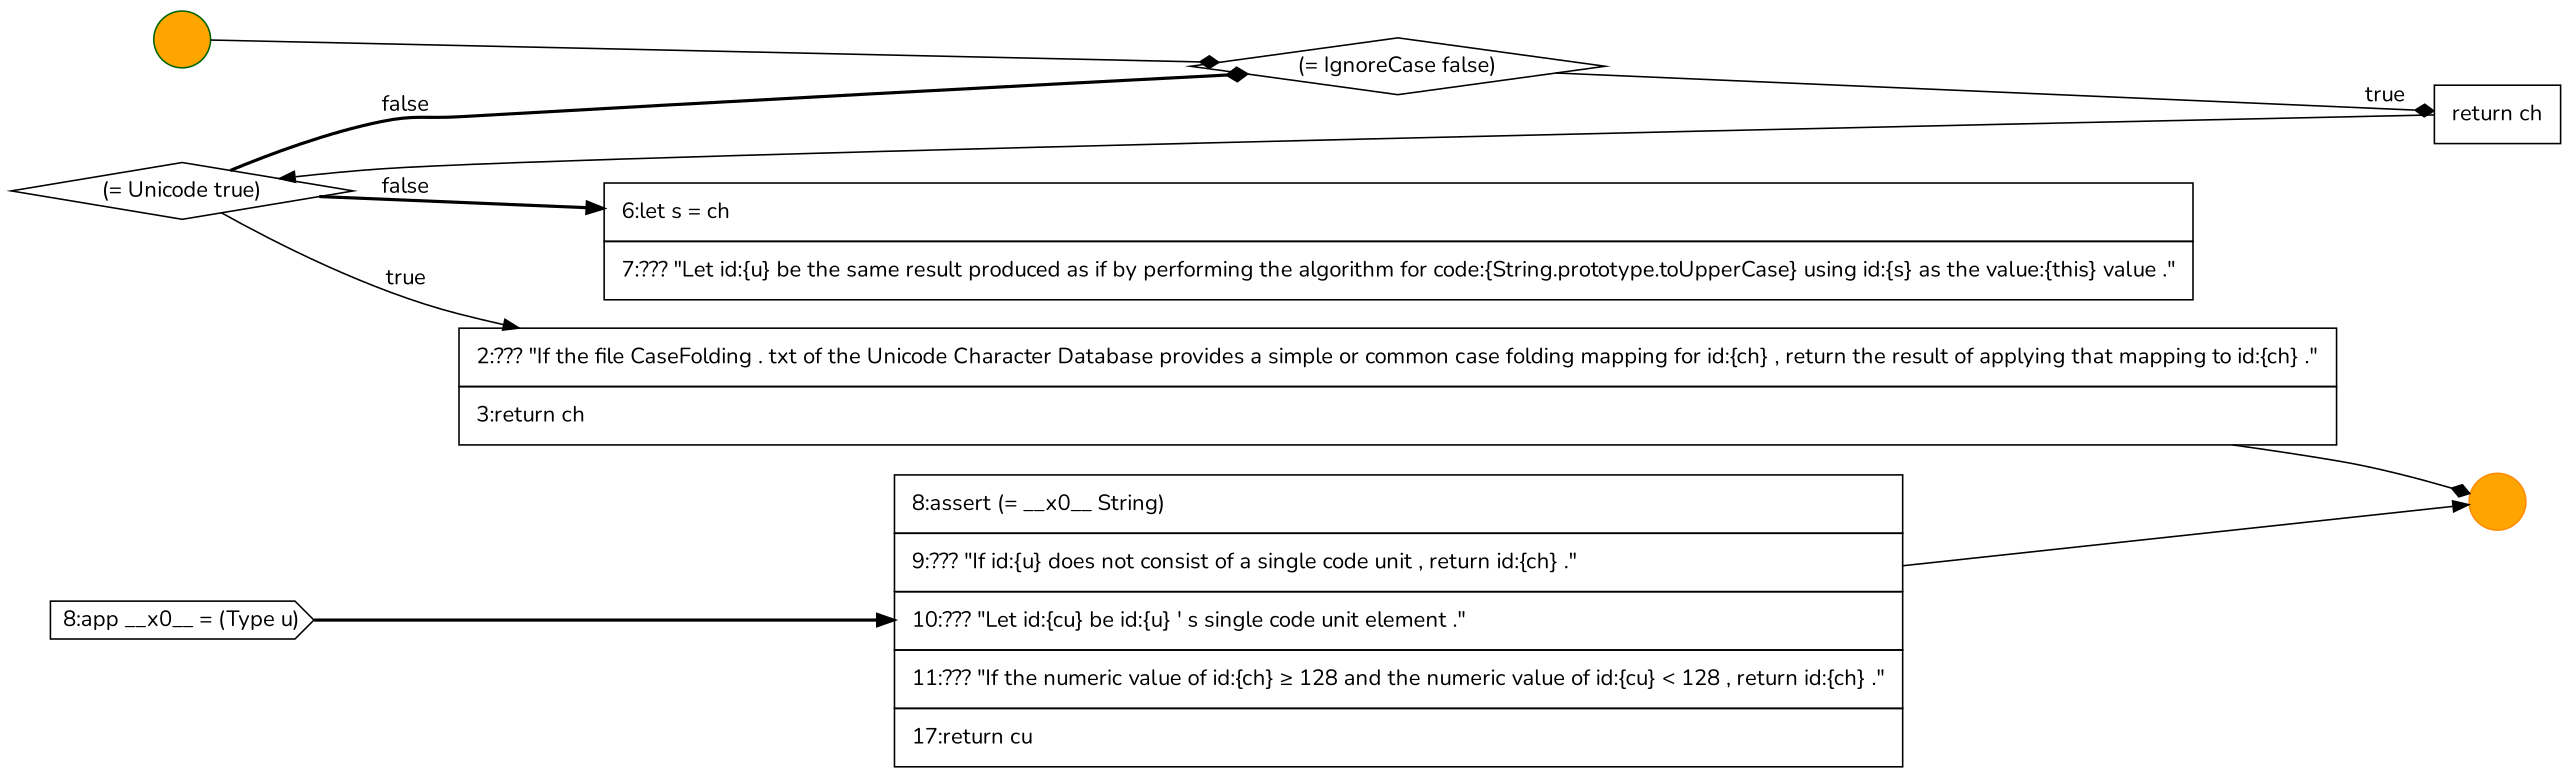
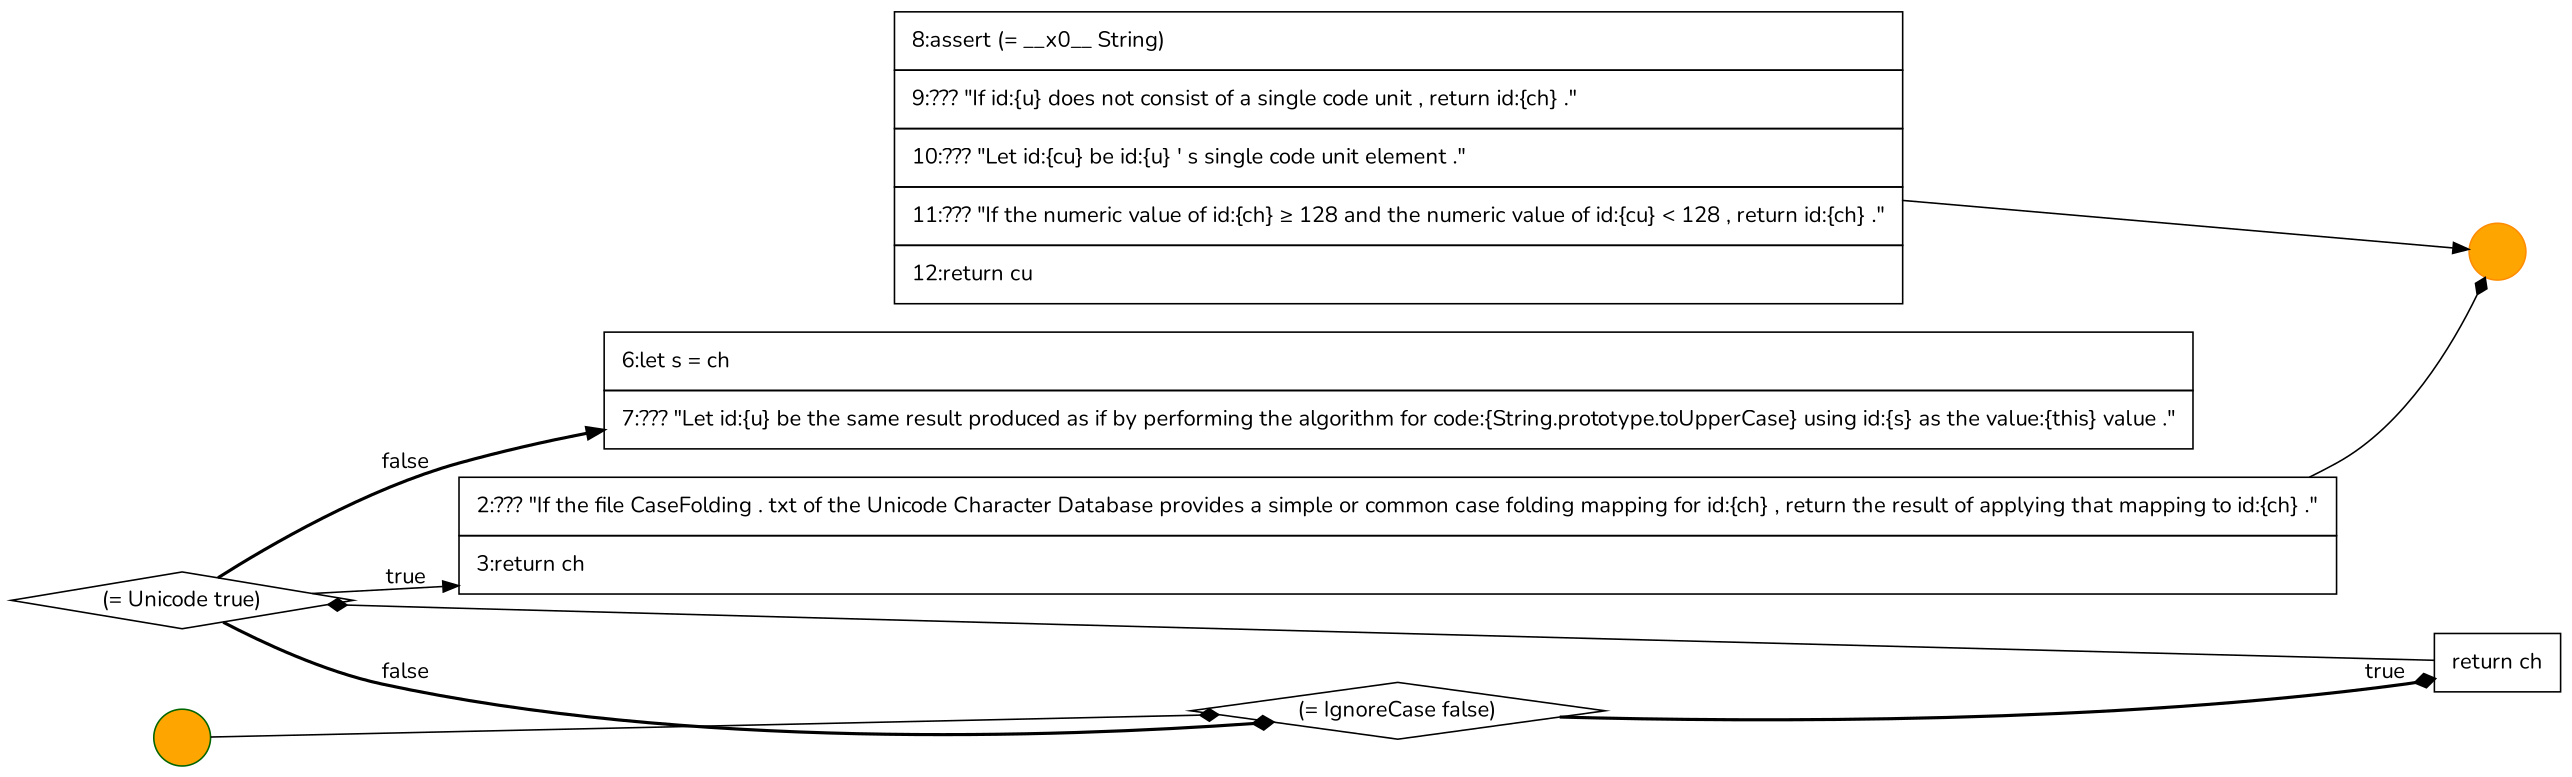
edge "(= IgnoreCase false)" -> "return ch": style solid -> bold
edge "return ch" -> "(= Unicode true)": arrowhead normal -> diamond
node "8:app __x0__ = (Type u)": removed
node "8:assert (= __x0__ String)": text "17:return cu" -> "12:return cu"
